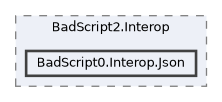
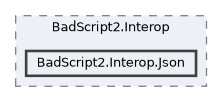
node "BadScript0.Interop.Json": label "BadScript0.Interop.Json" -> "BadScript2.Interop.Json"
